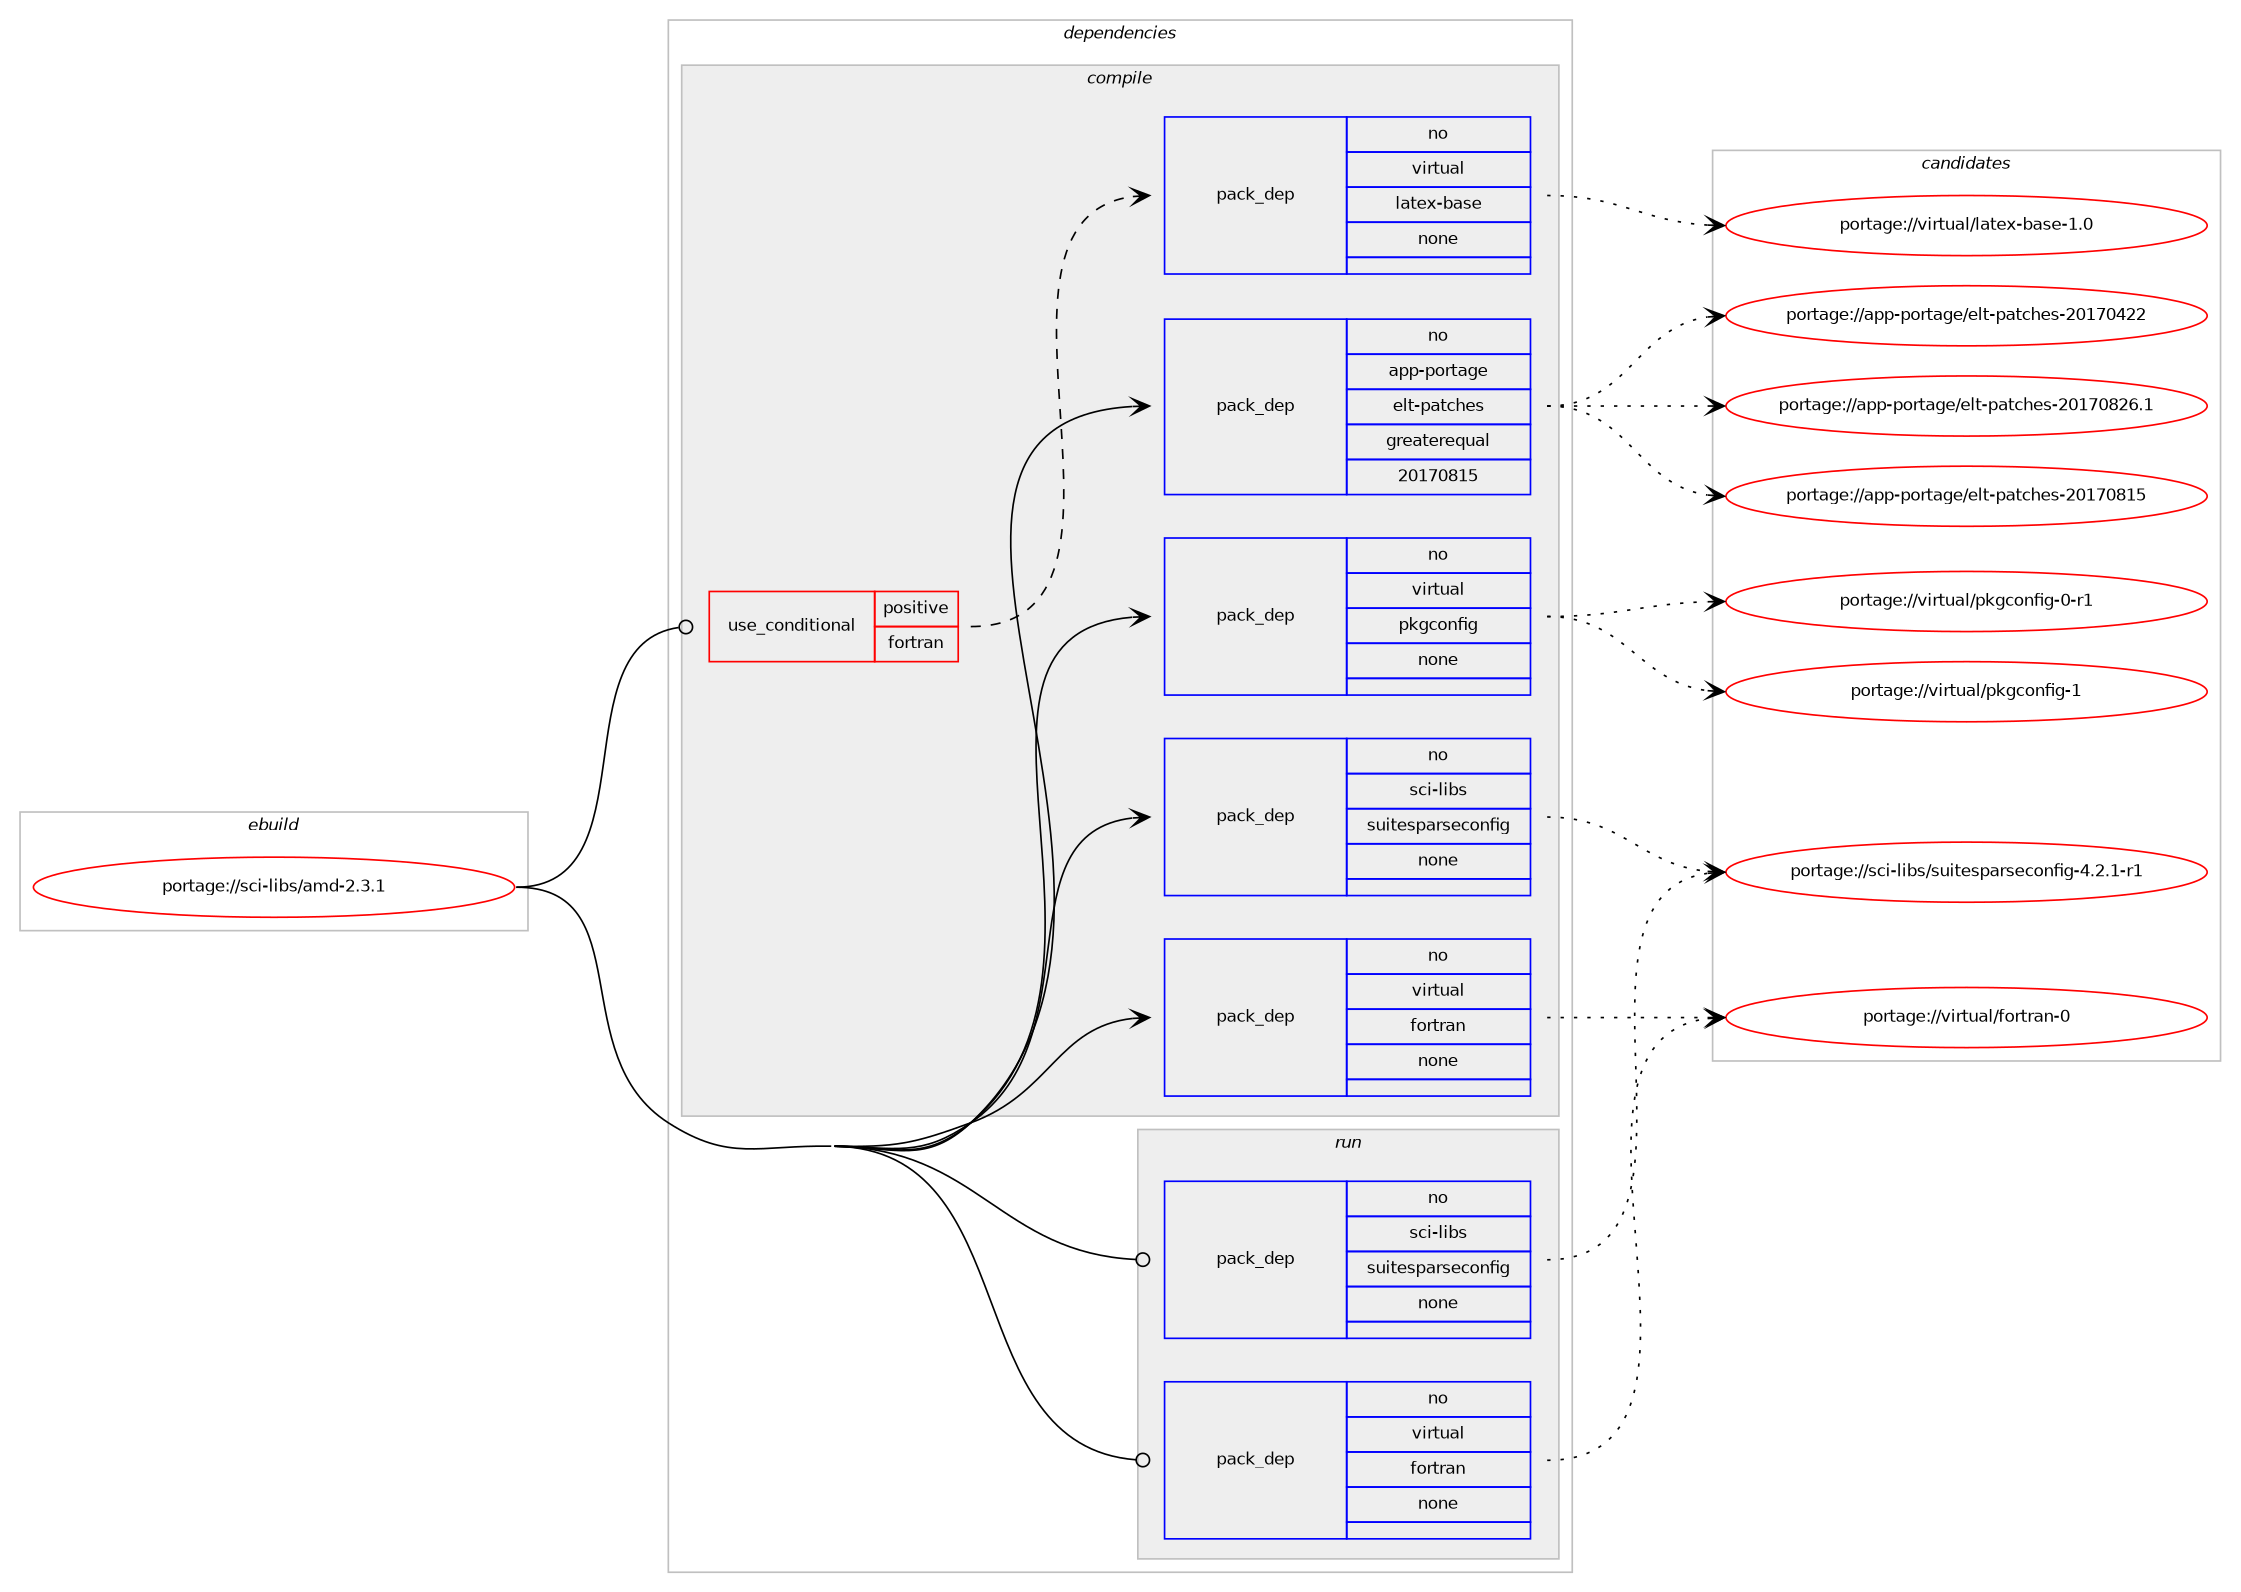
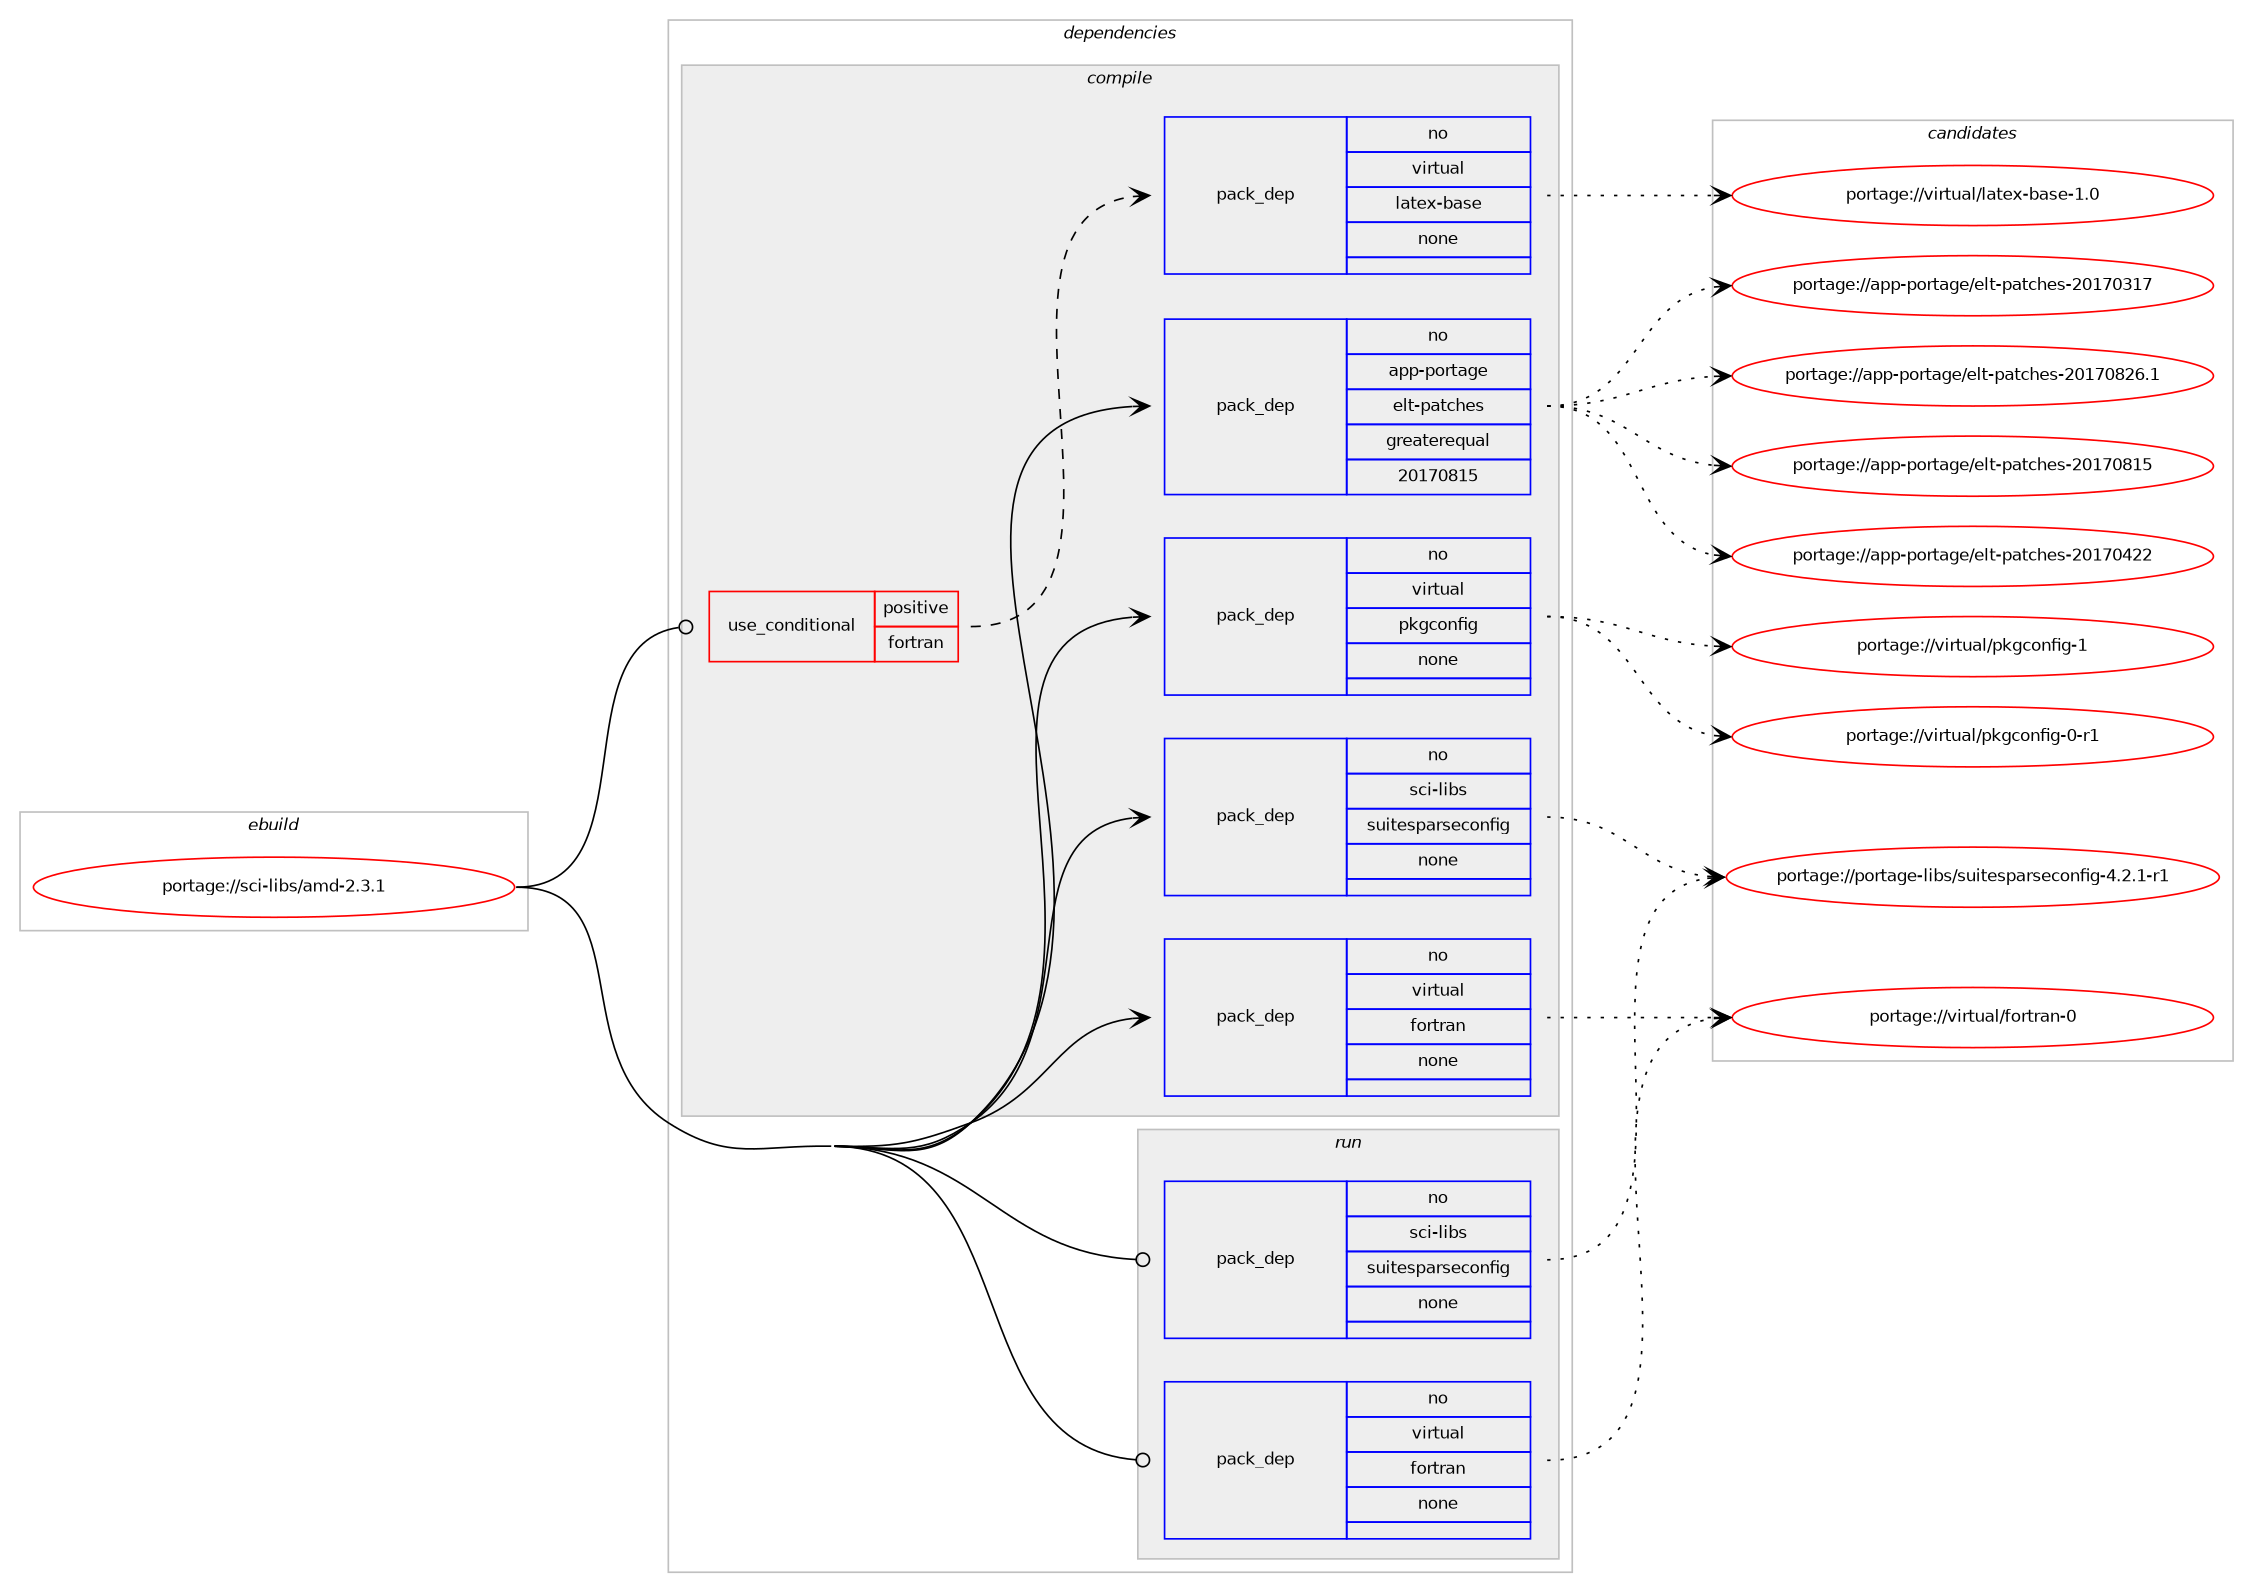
node "portage://app-portage/elt-patches-20170317": added
node "portage://sci-libs/suitesparseconfig-4.2.1-r1": label "portage://sci-libs/suitesparseconfig-4.2.1-r1" -> "portage://portage-libs/suitesparseconfig-4.2.1-r1"
